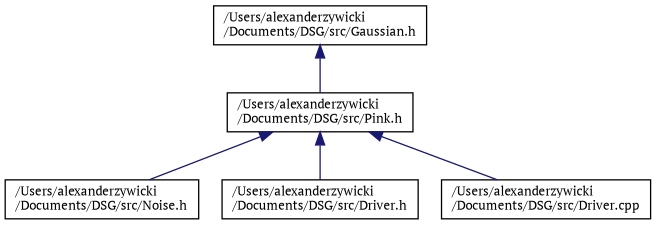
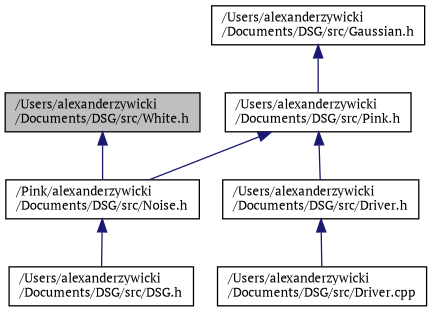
node "/Users/alexanderzywicki /Documents/DSG/src/White.h": added
edge "/Users/alexanderzywicki /Documents/DSG/src/Driver.cpp" -> "/Users/alexanderzywicki /Documents/DSG/src/Pink.h": now "/Users/alexanderzywicki /Documents/DSG/src/Driver.cpp" -> "/Users/alexanderzywicki /Documents/DSG/src/Driver.h"
node "/Users/alexanderzywicki /Documents/DSG/src/Noise.h": label "/Users/alexanderzywicki /Documents/DSG/src/Noise.h" -> "/Pink/alexanderzywicki /Documents/DSG/src/Noise.h"
node "/Users/alexanderzywicki /Documents/DSG/src/DSG.h": added
